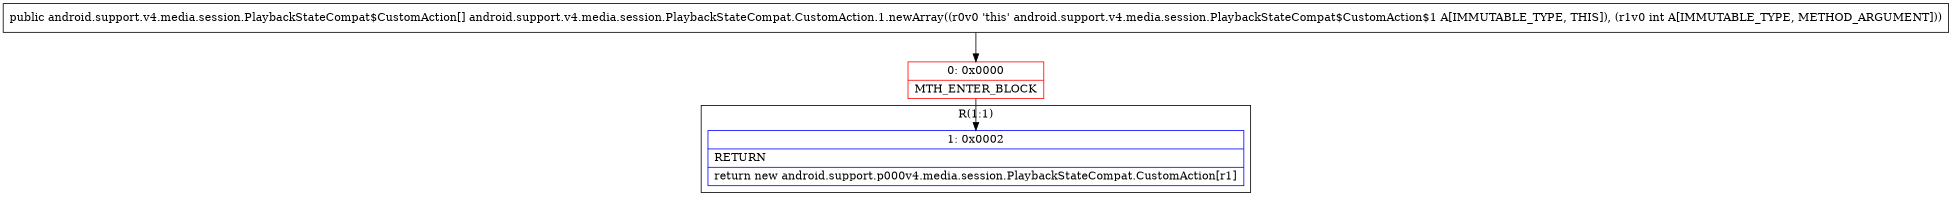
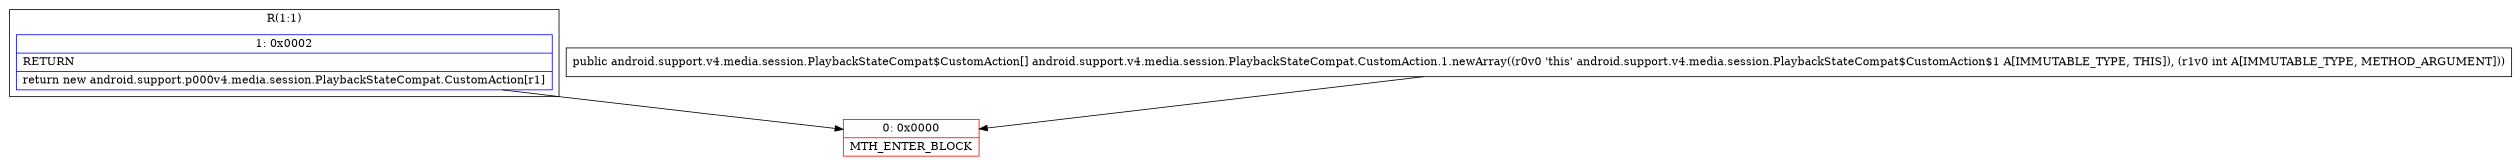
edge "0: 0x0000" -> "1: 0x0002": reversed
